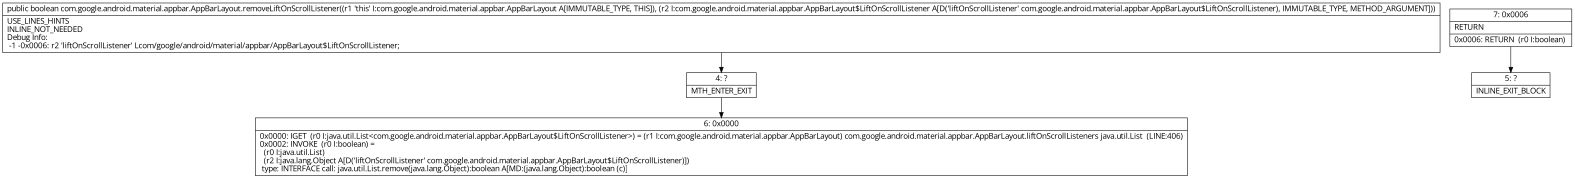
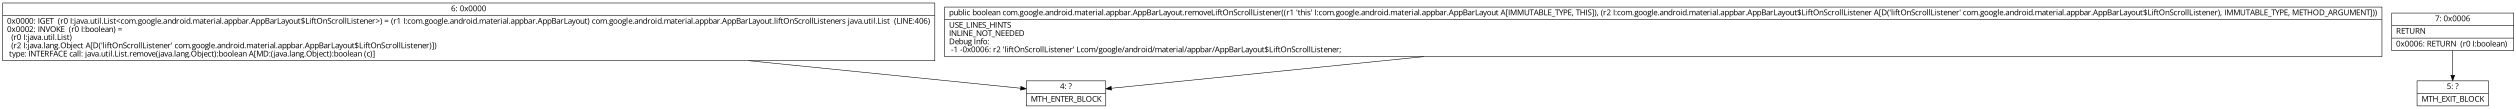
node "4: ?": text "MTH_ENTER_EXIT" -> "MTH_ENTER_BLOCK"
node "5: ?": text "INLINE_EXIT_BLOCK" -> "MTH_EXIT_BLOCK"
edge "4: ?" -> "6: 0x0000": reversed
